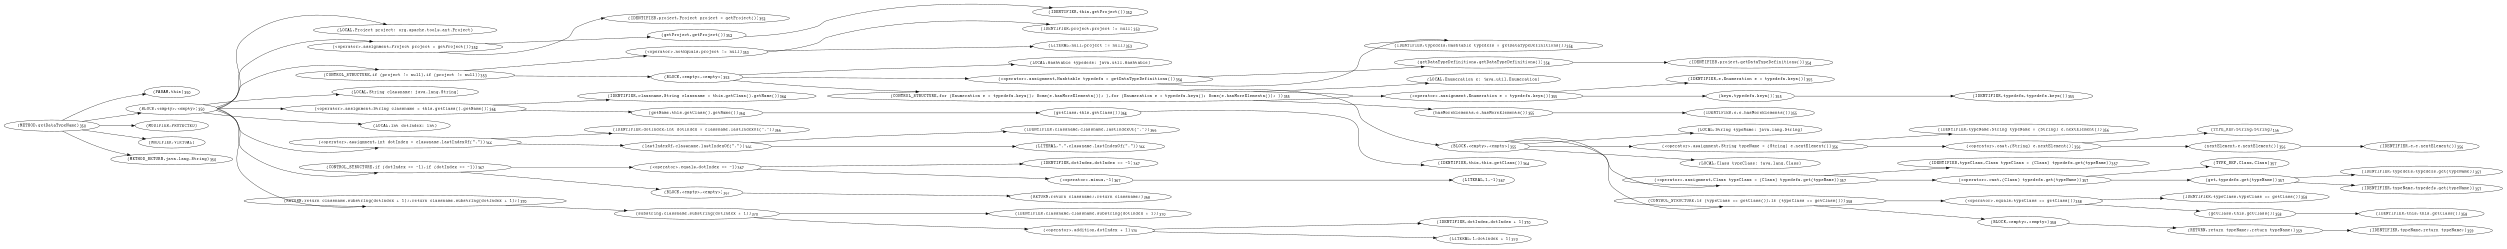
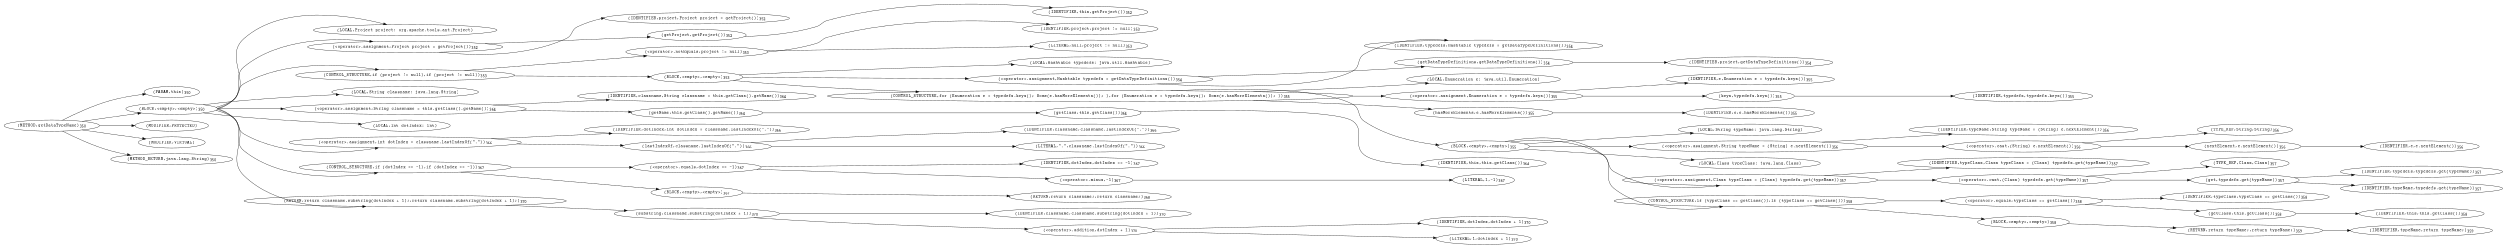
node "(TYPE_REF,String,String)": text "156" -> "356"
